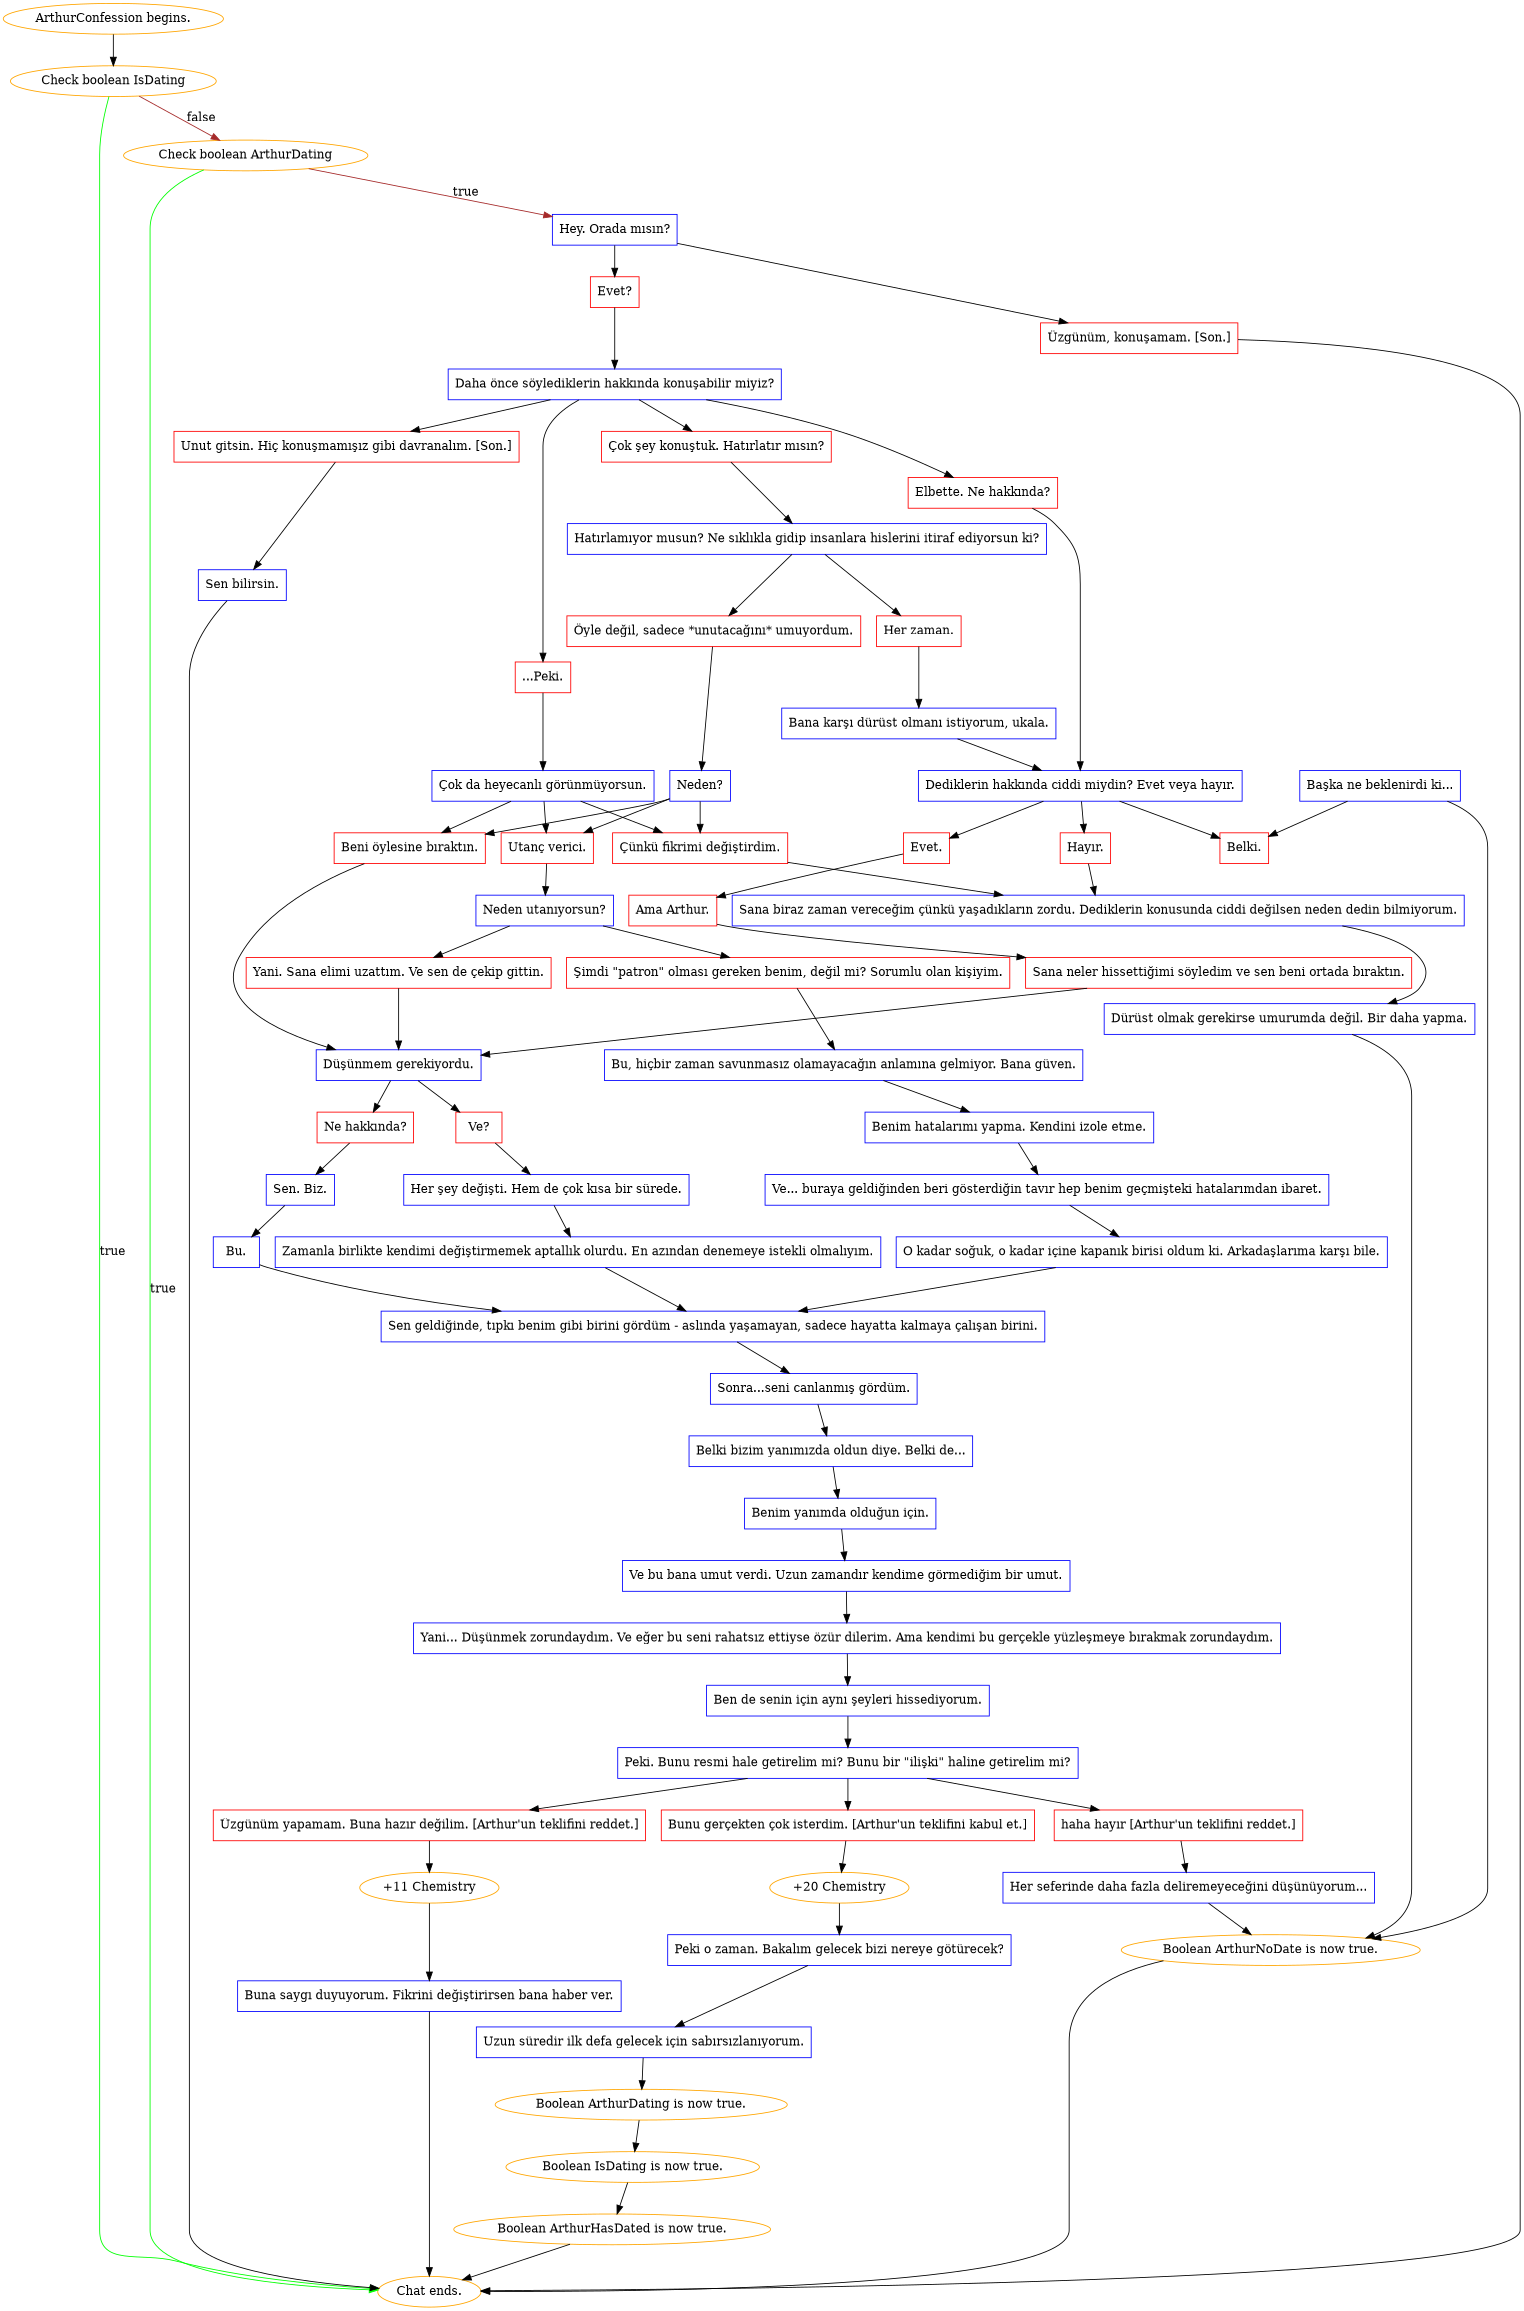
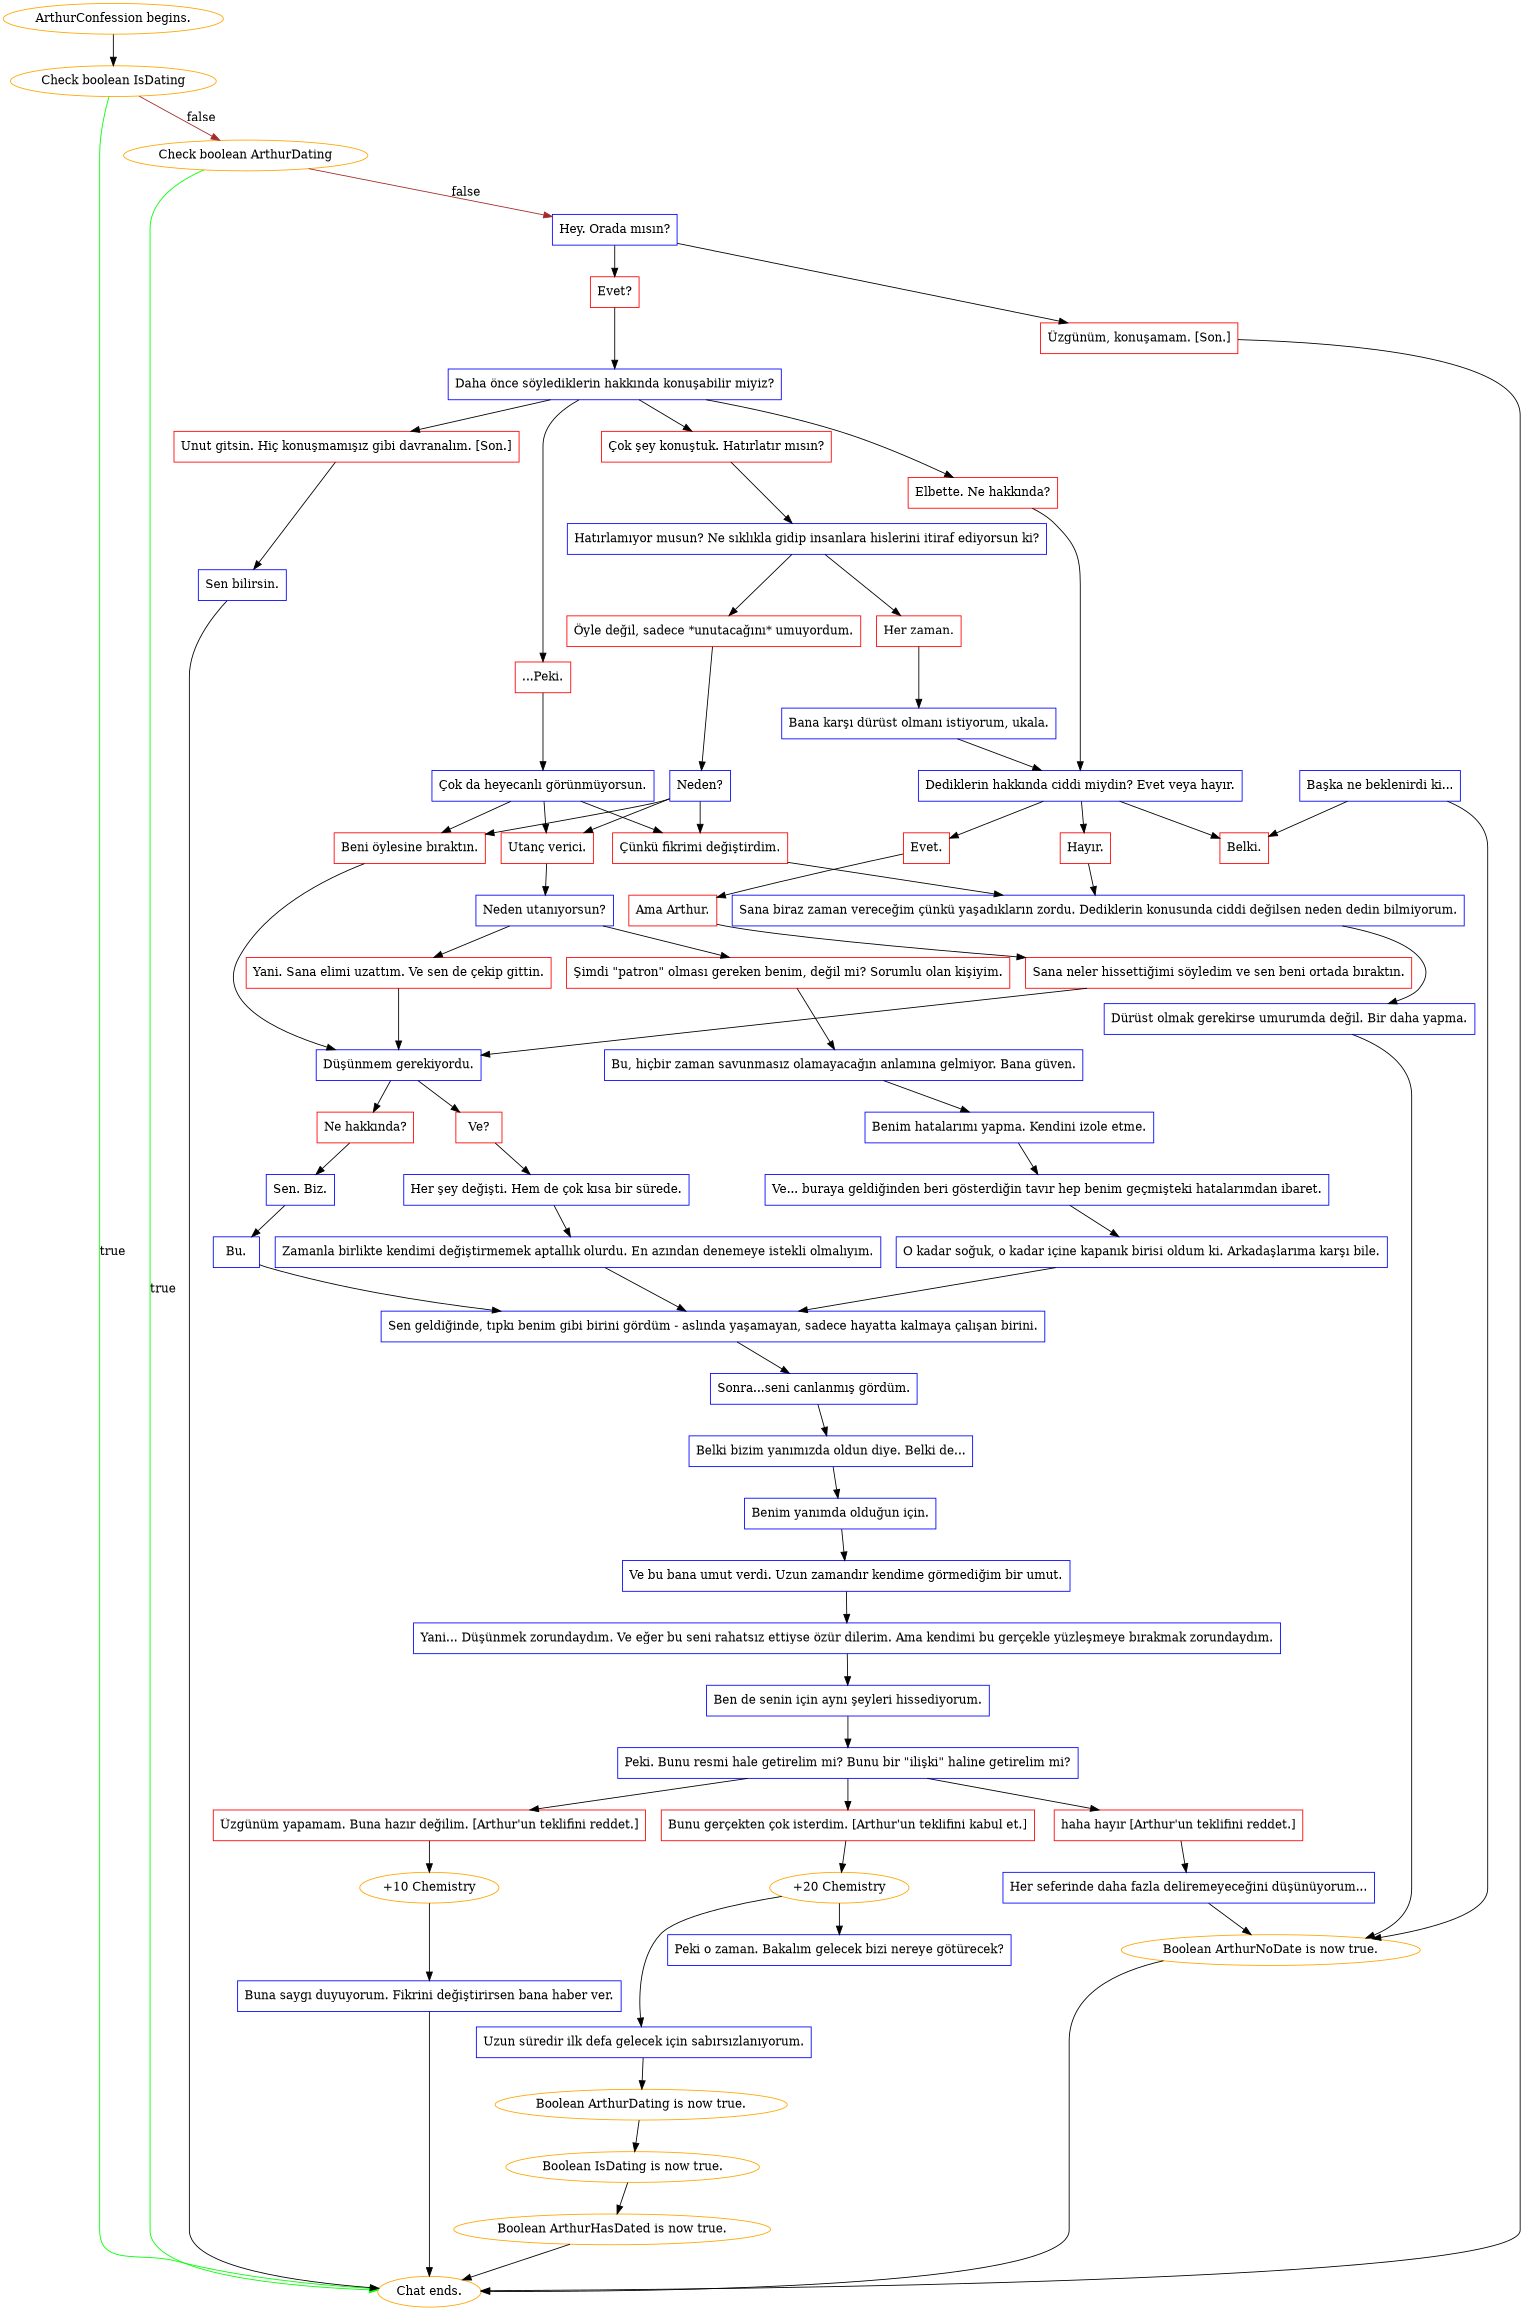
edge "Check boolean ArthurDating" -> "Hey. Orada mısın?": label "true" -> "false"
node "+11 Chemistry": label "+11 Chemistry" -> "+10 Chemistry"
edge "Peki o zaman. Bakalım gelecek bizi nereye götürecek?" -> "Uzun süredir ilk defa gelecek için sabırsızlanıyorum.": now "+20 Chemistry" -> "Uzun süredir ilk defa gelecek için sabırsızlanıyorum."
